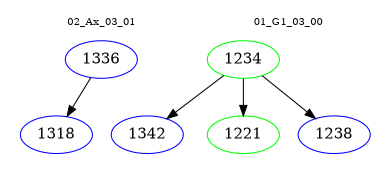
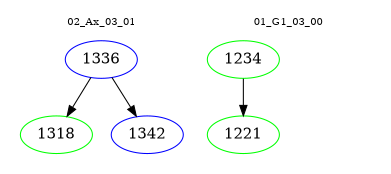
edge "1234" -> "1342": now "1336" -> "1342"
node "1318": color blue -> green
node "1238": removed
